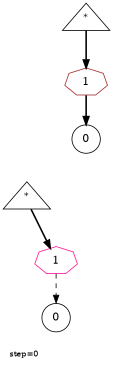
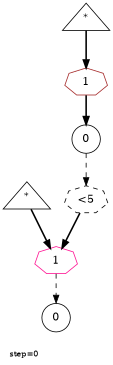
node "<5": added
